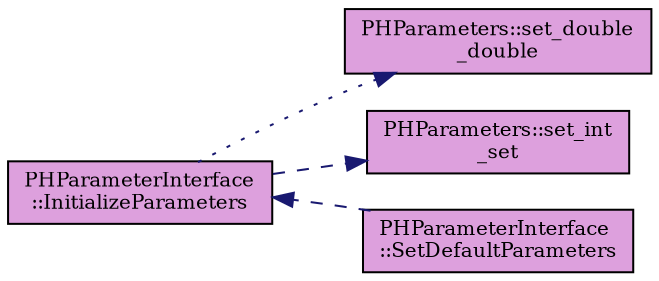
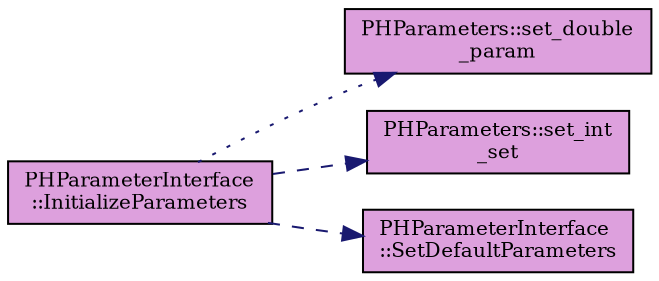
node "PHParameters::set_double _double": label "PHParameters::set_double _double" -> "PHParameters::set_double _param"
edge "PHParameterInterface ::SetDefaultParameters" -> "PHParameterInterface ::InitializeParameters": reversed
